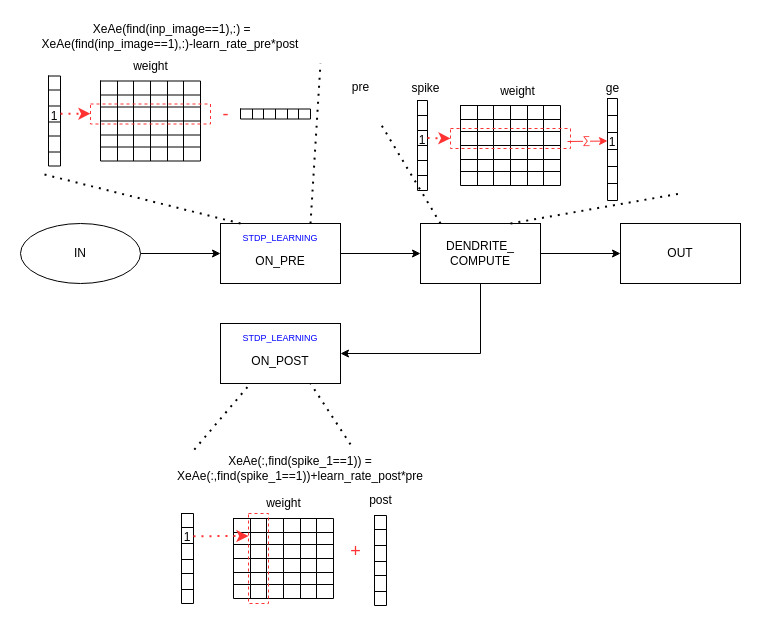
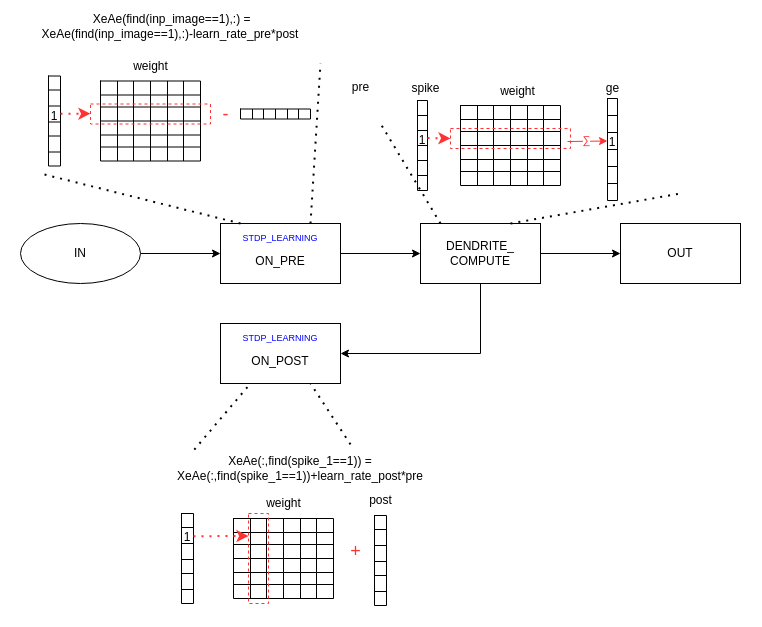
node "XeAe(find(inp_image==1),:) = XeAe(find(inp_image==1),:)-learn_rate_pre*post": moved (171, 36) -> (171, 26)
